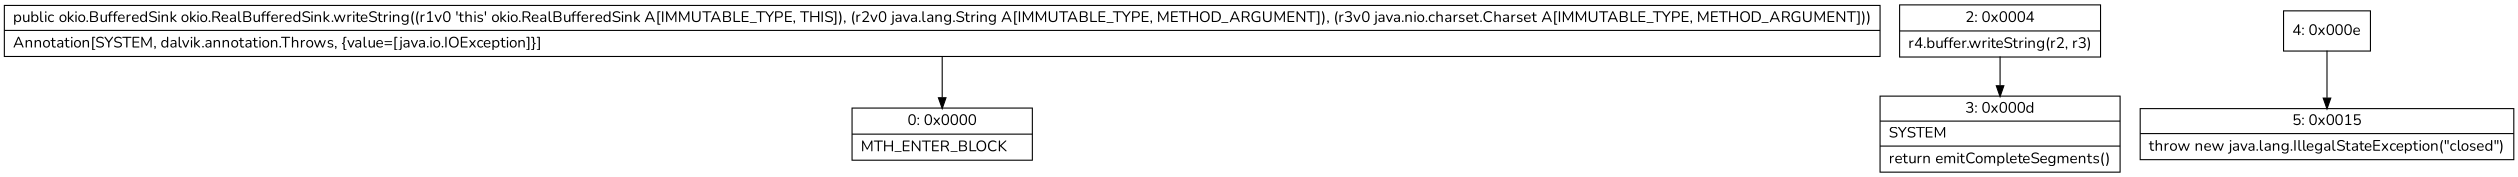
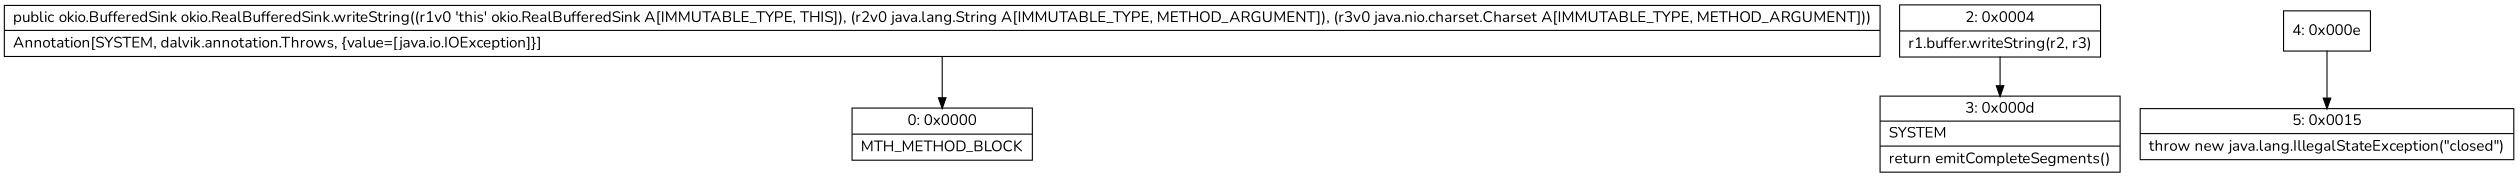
node "2: 0x0004": text "r4.buffer.writeString(r2, r3)" -> "r1.buffer.writeString(r2, r3)"
node "0: 0x0000": text "MTH_ENTER_BLOCK" -> "MTH_METHOD_BLOCK"
